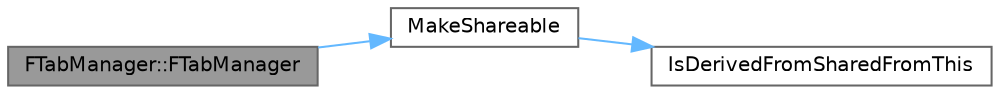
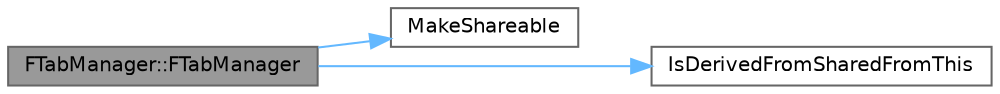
edge "MakeShareable" -> "IsDerivedFromSharedFromThis": now "FTabManager::FTabManager" -> "IsDerivedFromSharedFromThis"
